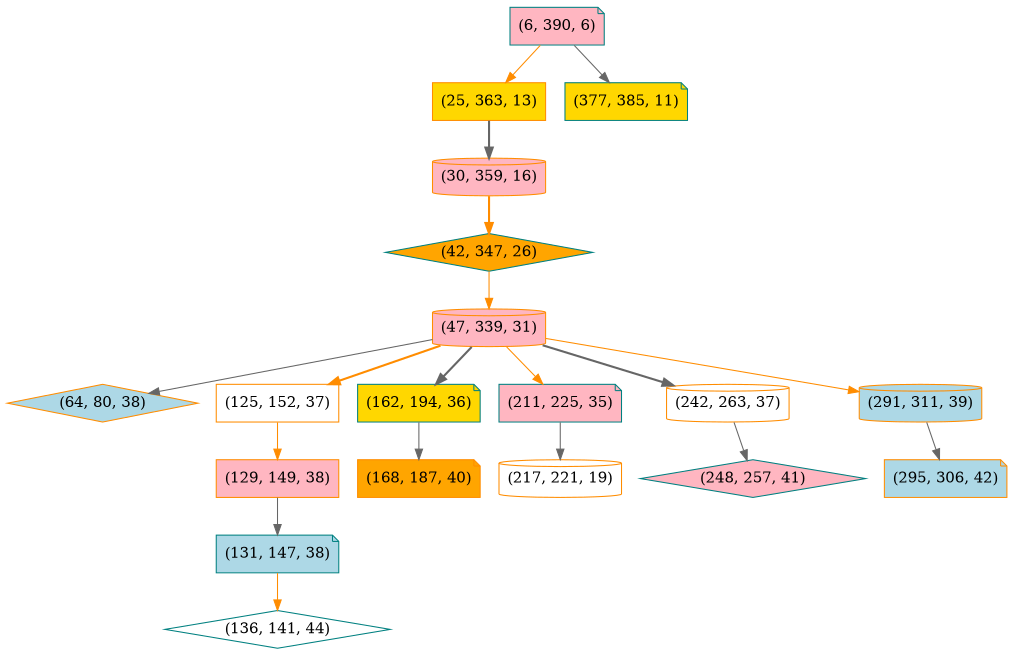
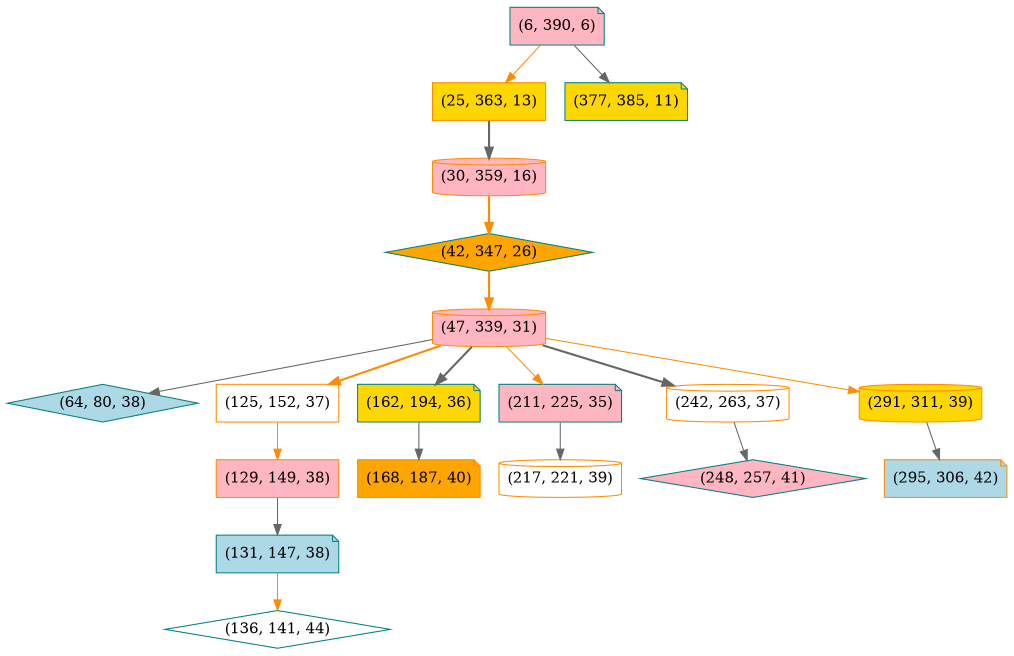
edge "(42, 347, 26)" -> "(47, 339, 31)": style solid -> bold
node "(64, 80, 38)": color darkorange -> teal
node "(291, 311, 39)": fillcolor lightblue -> gold
node "(217, 221, 19)": label "(217, 221, 19)" -> "(217, 221, 39)"
